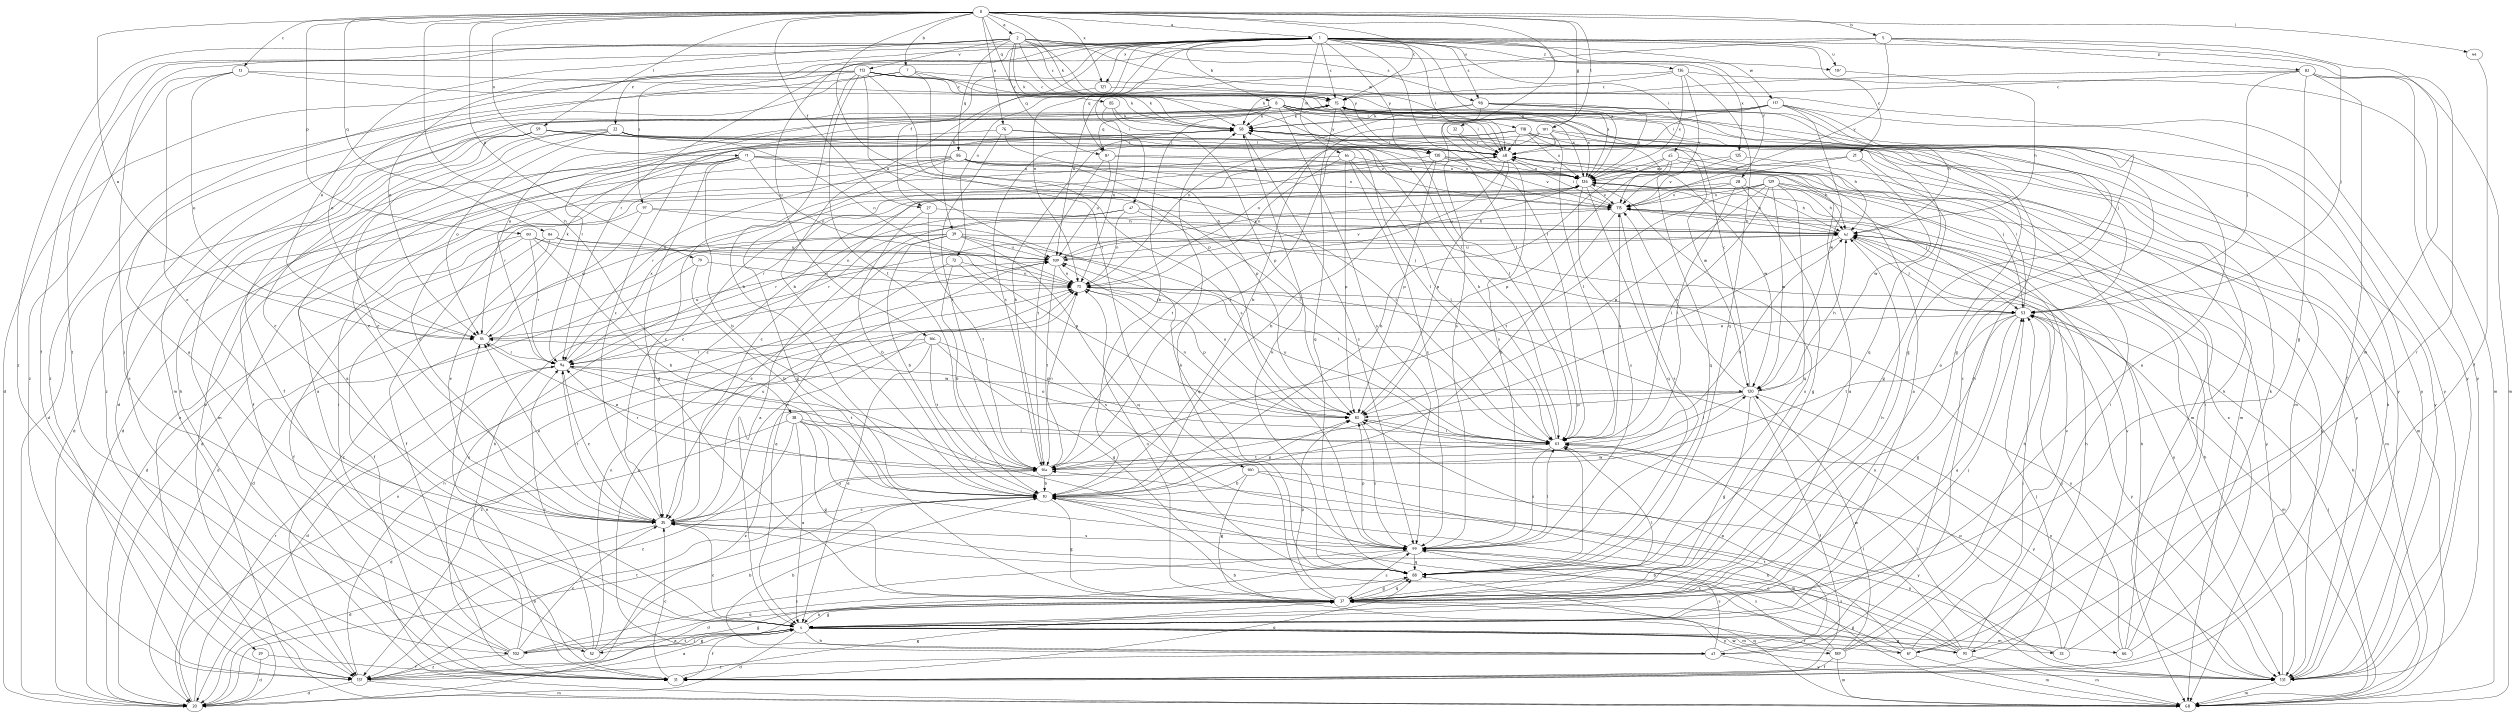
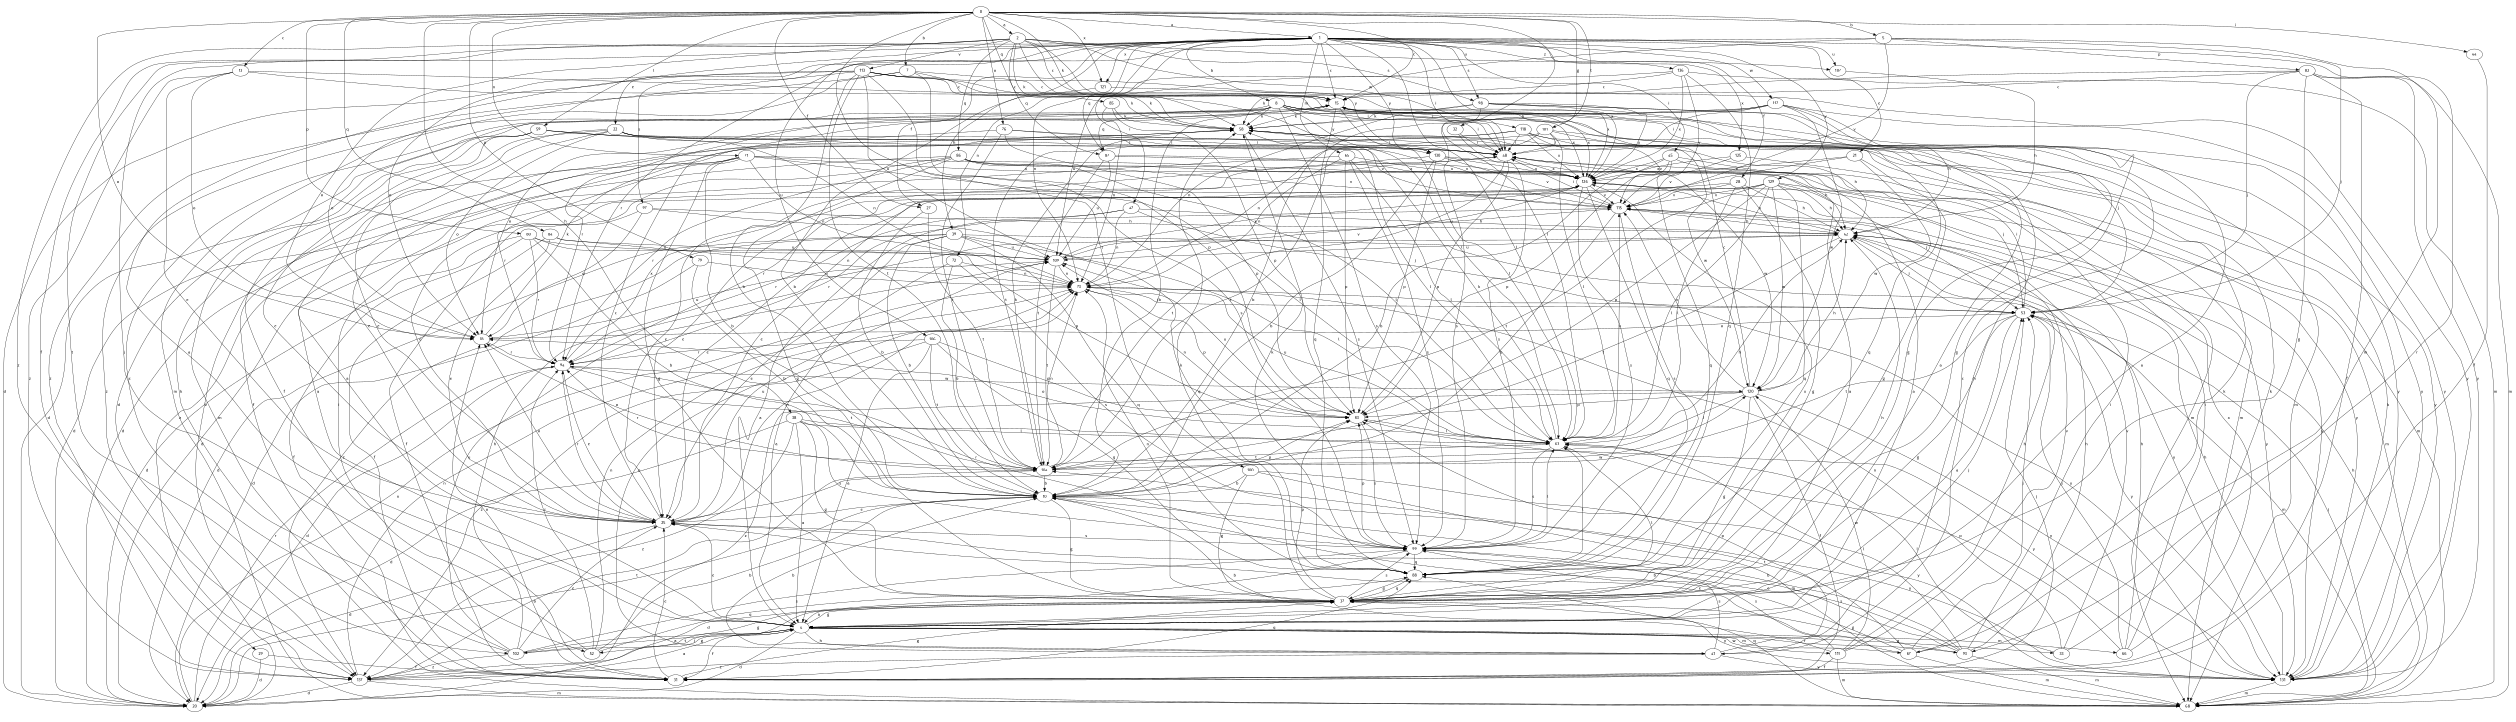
edge "1" -> "129": added, label "y"
edge "27" -> "42": removed, label "h"
node "189": label "189" -> "119"
